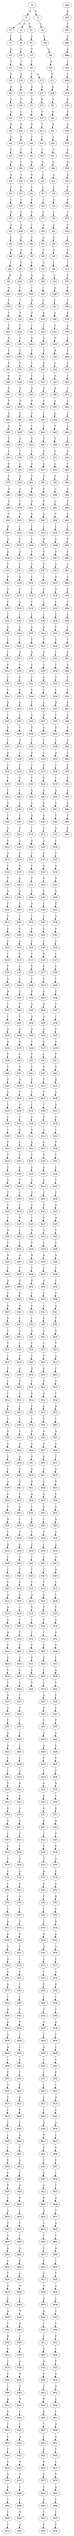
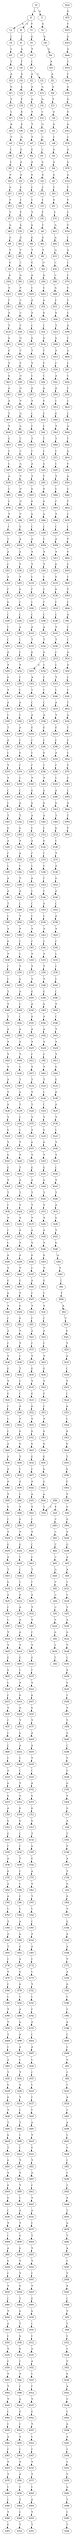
edge "S252" -> "S257": now "S251" -> "S257"
edge "S591" -> "S596": reversed
